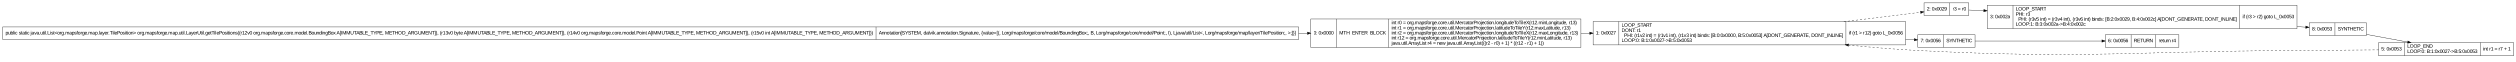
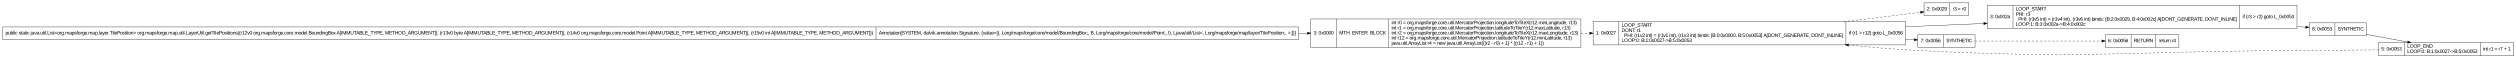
edge "2: 0x0029" -> "3: 0x002a": now "1: 0x0027" -> "3: 0x002a"
edge "0: 0x0000" -> "1: 0x0027": style solid -> dashed
edge "7: 0x0056" -> "6: 0x0056": style solid -> dashed
